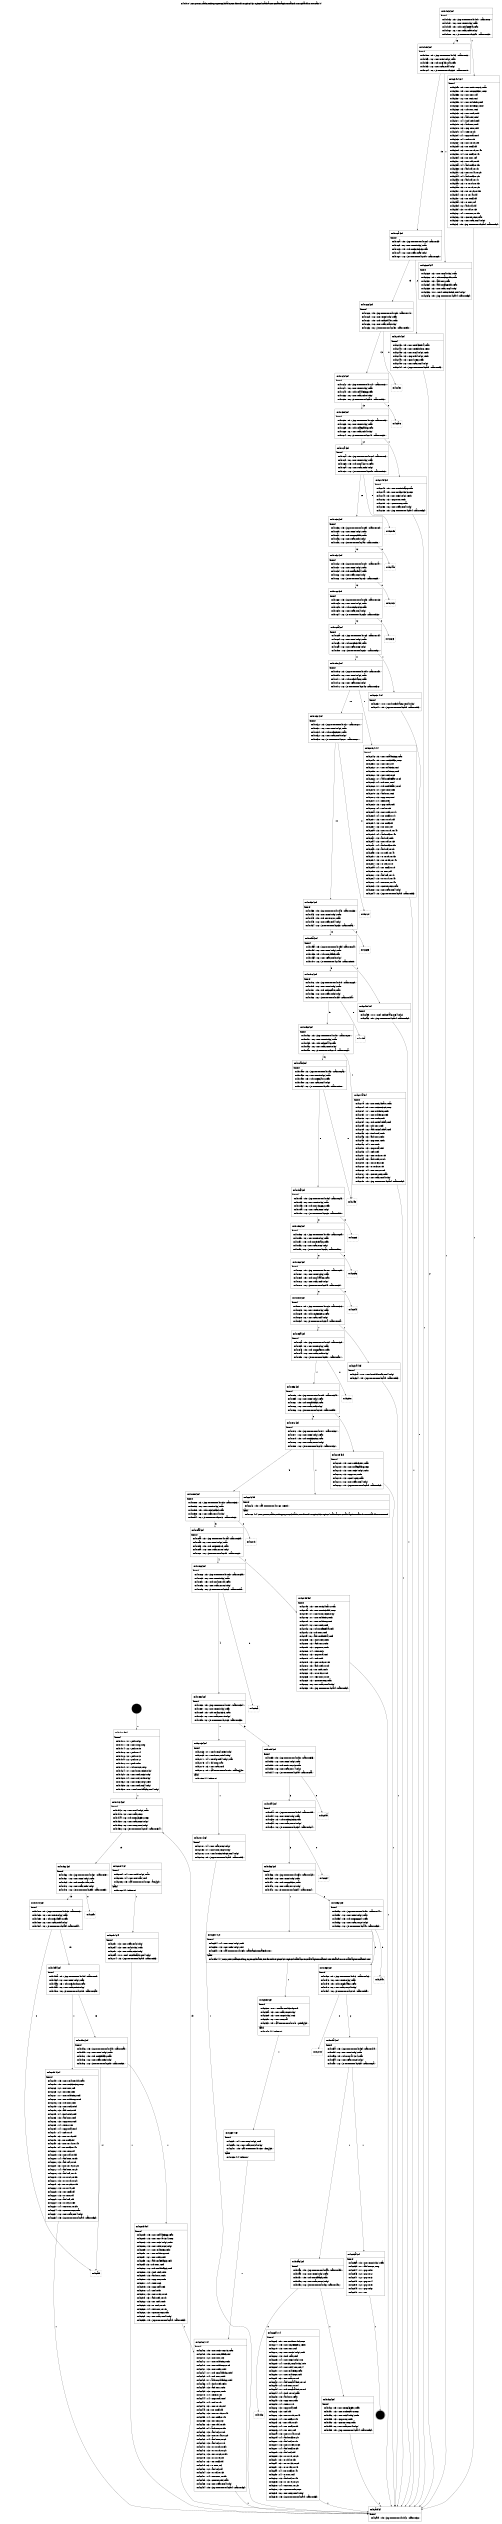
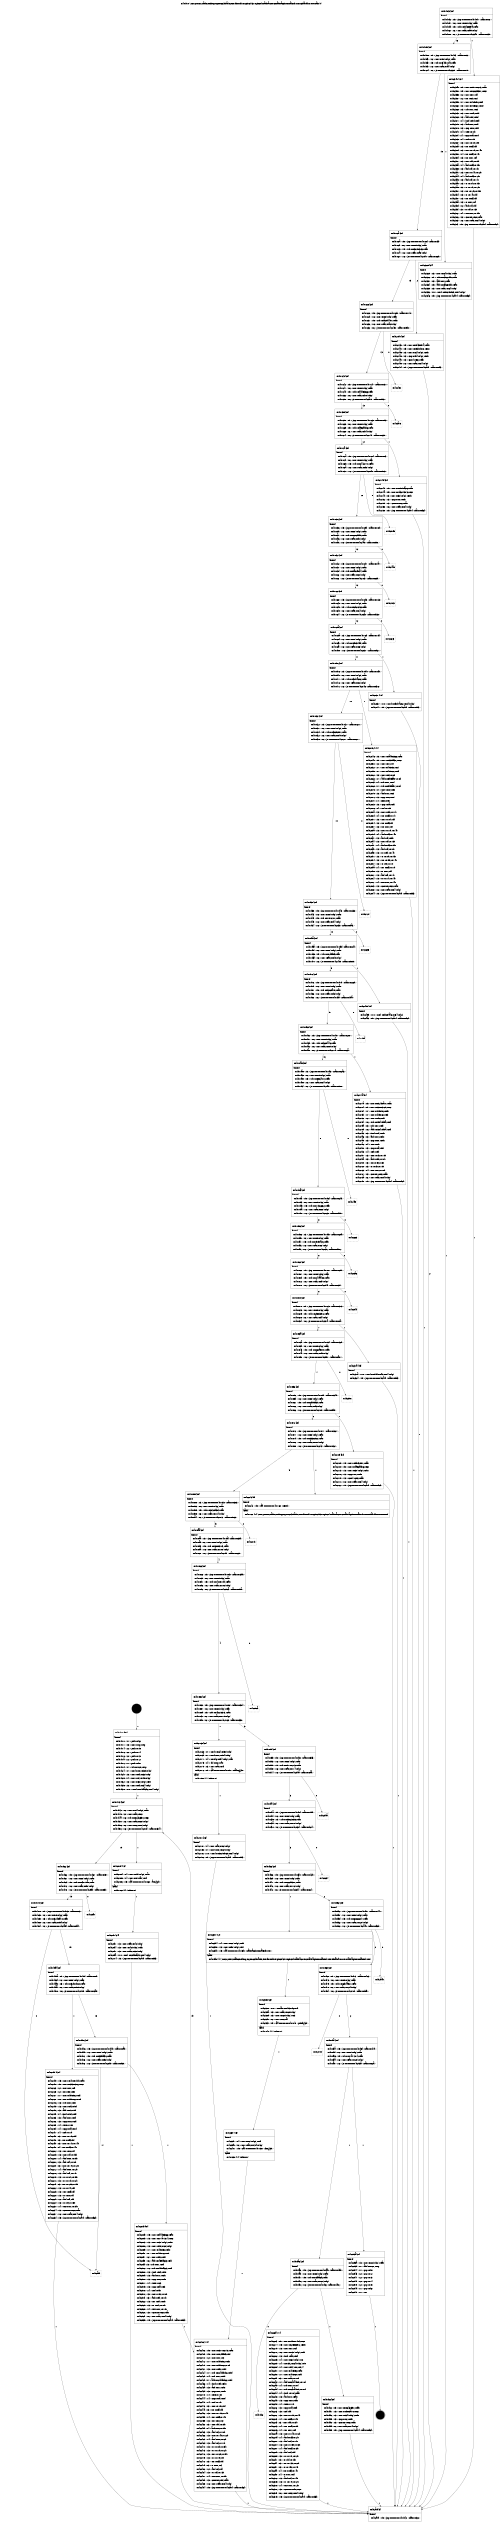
edge "0x401d92 [28]" -> "0x4024fe": now "0x401d92 [28]" -> "0x40277a [91]"
node "0x4027d5 [98]": removed
edge "0x401b42 [32]" -> "0x4020e4 [13]": added, label "1"
